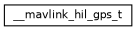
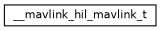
node "__mavlink_hil_gps_t": label "__mavlink_hil_gps_t" -> "__mavlink_hil_mavlink_t"
